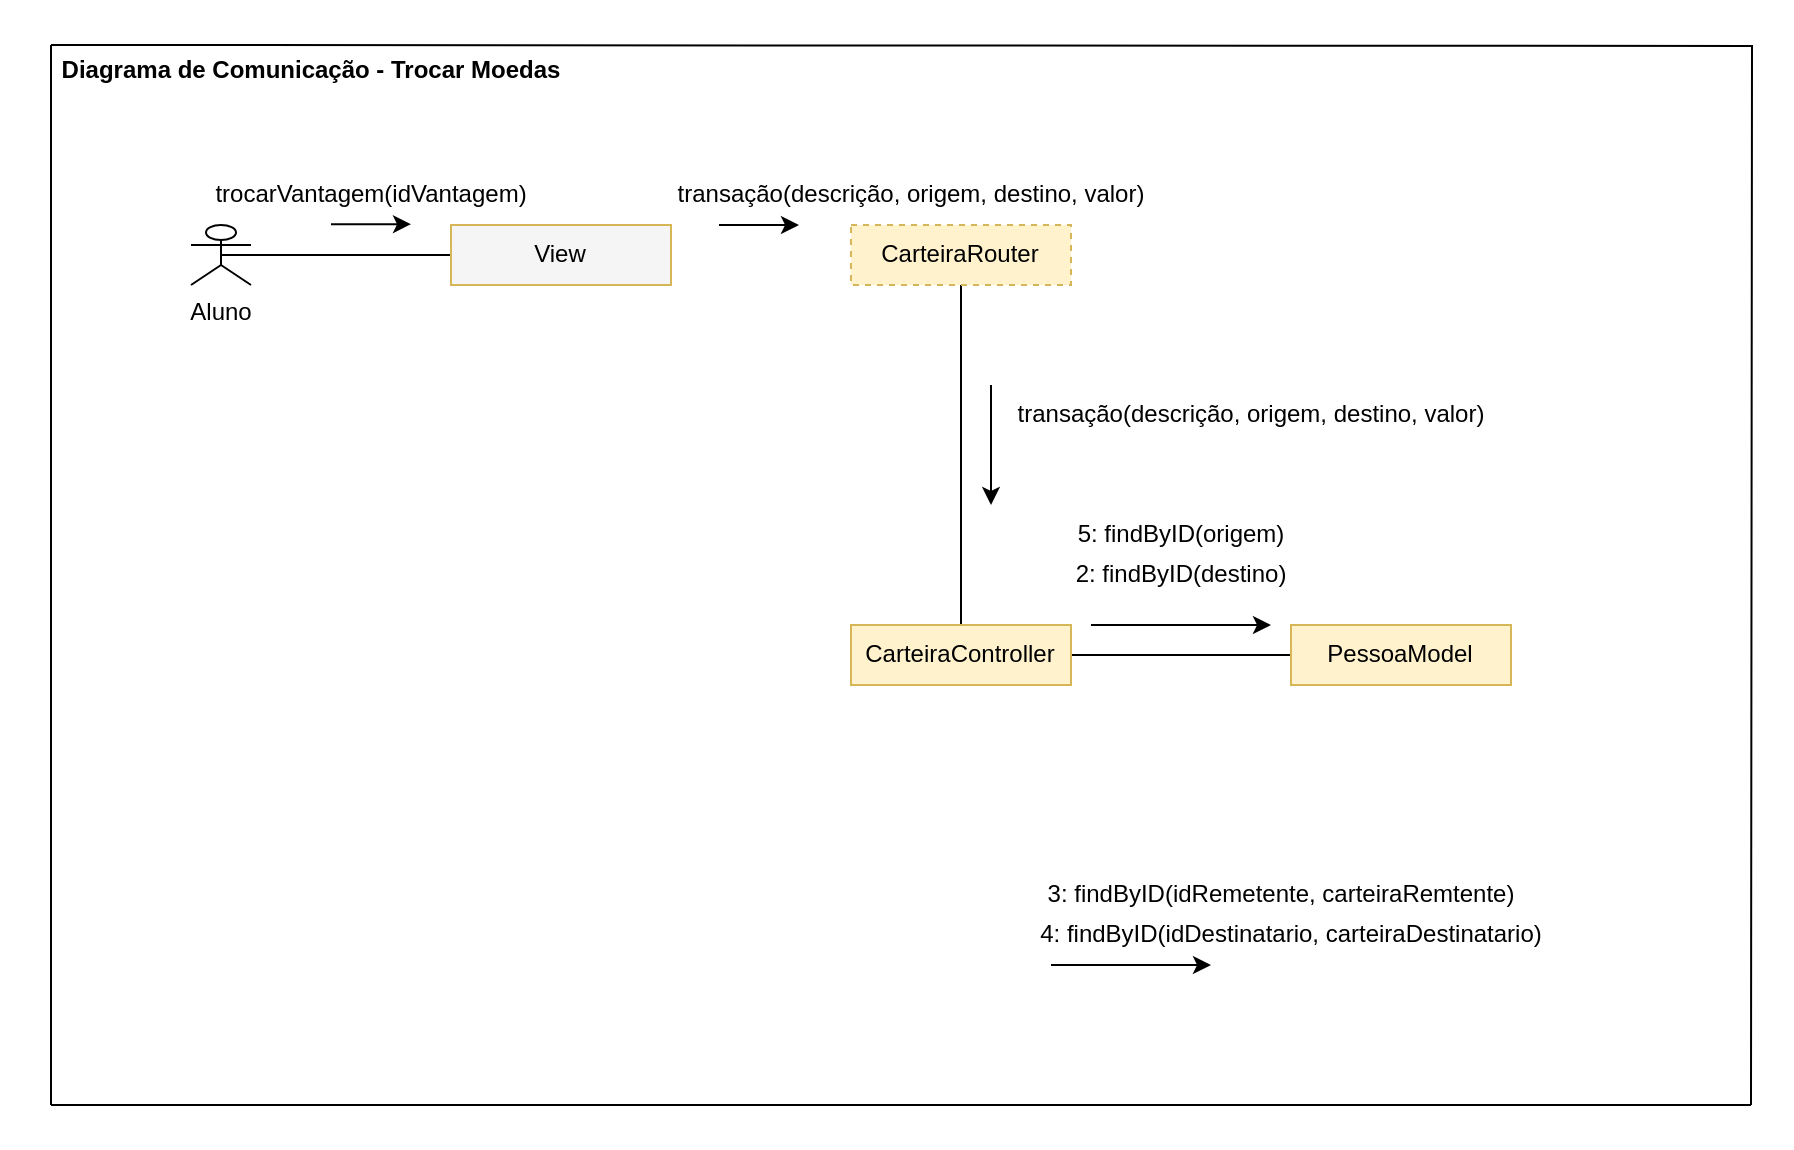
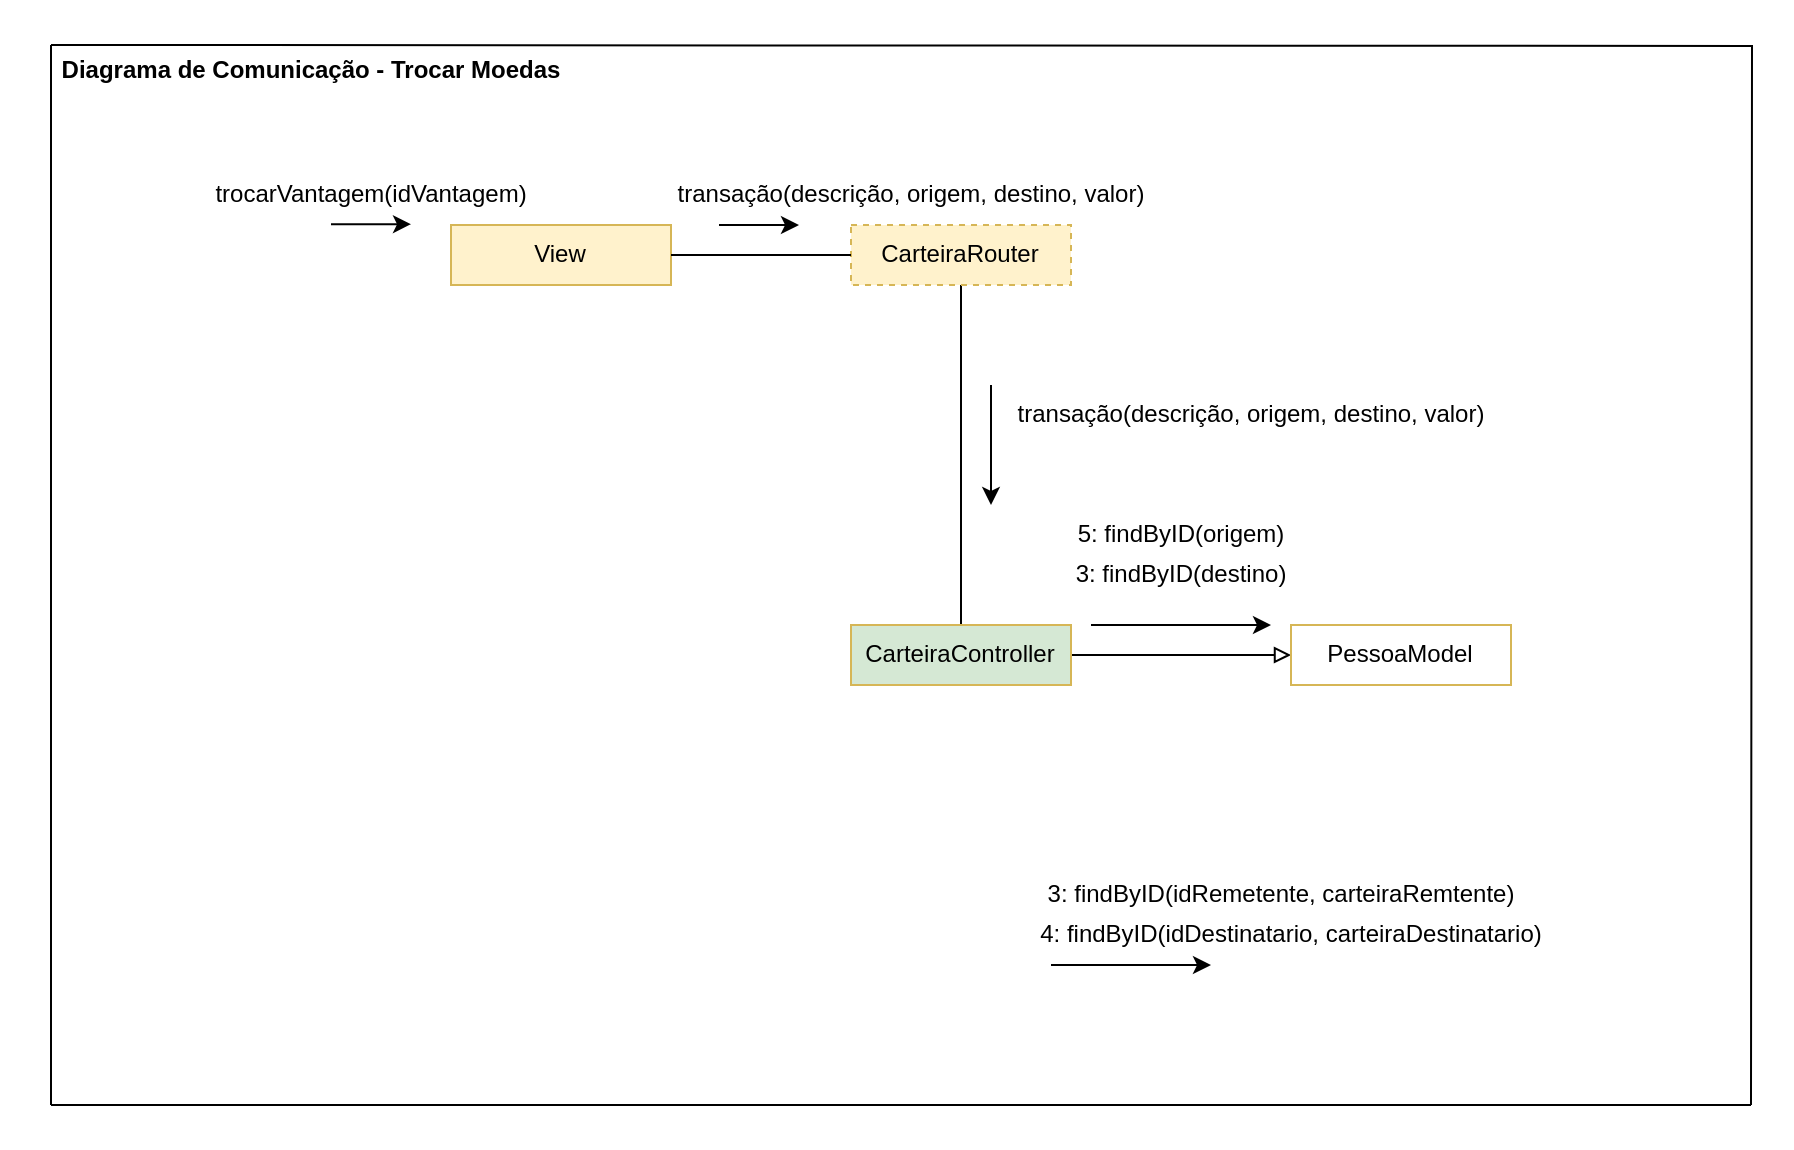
node "Aluno": removed
edge "Aluno" -- "View": removed
node "View": fillcolor #f5f5f5 -> #fff2cc
edge "View" -- "CarteiraRouter": added
node "2: findByID(destino)": label "2: findByID(destino)" -> "3: findByID(destino)"
node "CarteiraController": fillcolor #fff2cc -> #d5e8d4
edge "CarteiraController" -- "PessoaModel": arrowhead none -> block
node "PessoaModel": fillcolor #fff2cc -> #ffffff
